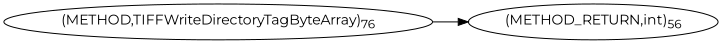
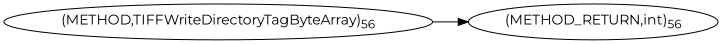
node "(METHOD,TIFFWriteDirectoryTagByteArray)": text "76" -> "56"
